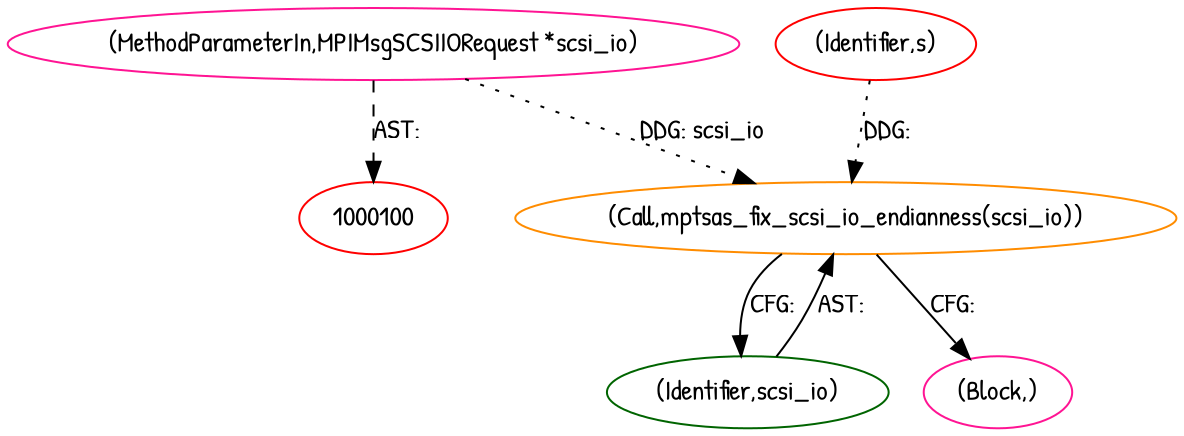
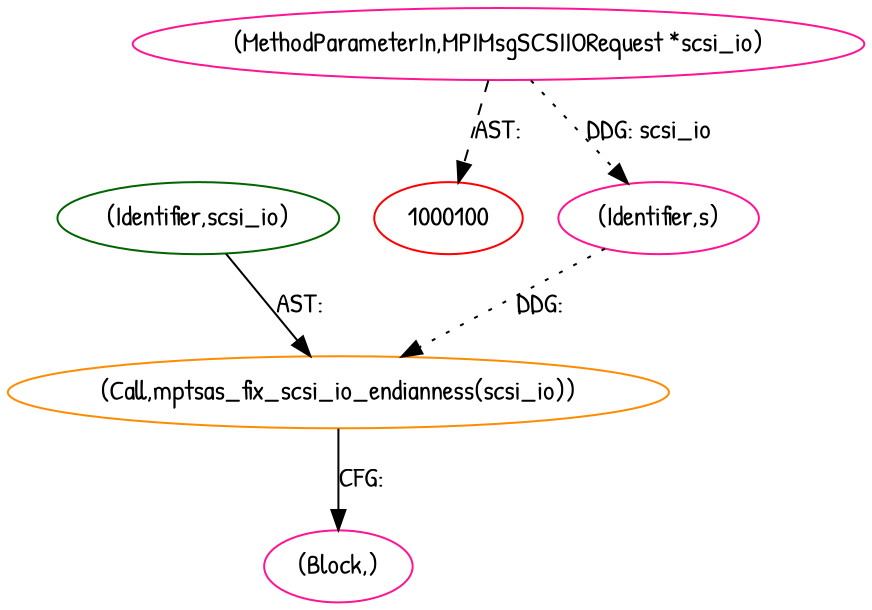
node "(Identifier,s)": color red -> deeppink
edge "(MethodParameterIn,MPIMsgSCSIIORequest *scsi_io)" -> "(Call,mptsas_fix_scsi_io_endianness(scsi_io))": now "(MethodParameterIn,MPIMsgSCSIIORequest *scsi_io)" -> "(Identifier,s)"
edge "(Call,mptsas_fix_scsi_io_endianness(scsi_io))" -> "(Identifier,scsi_io)": removed, label "CFG:"
